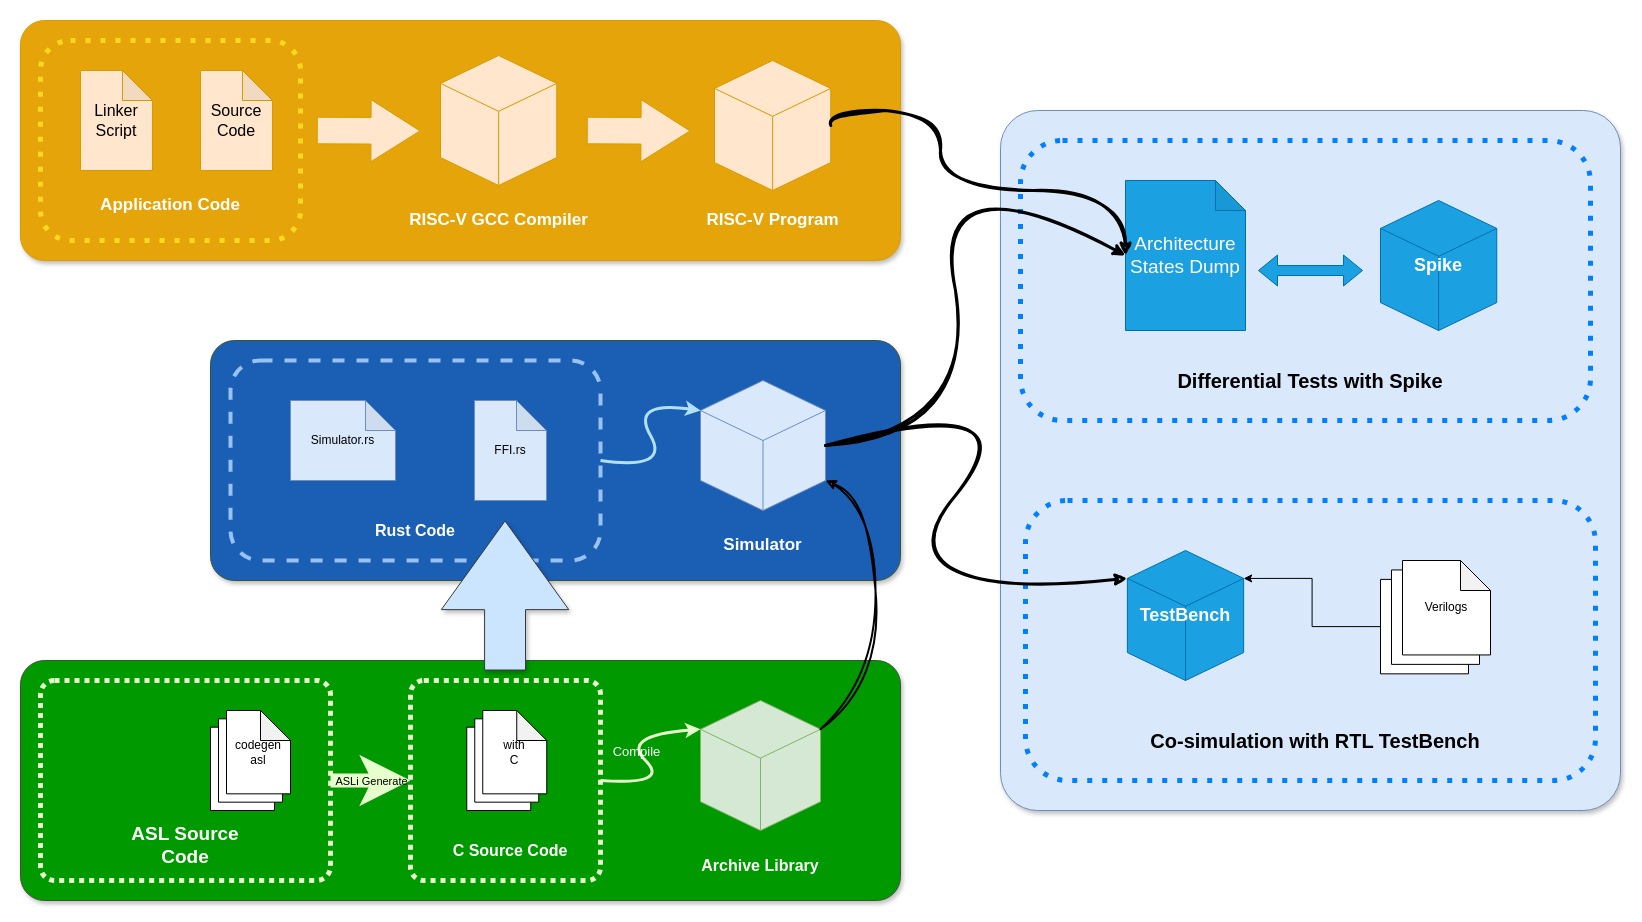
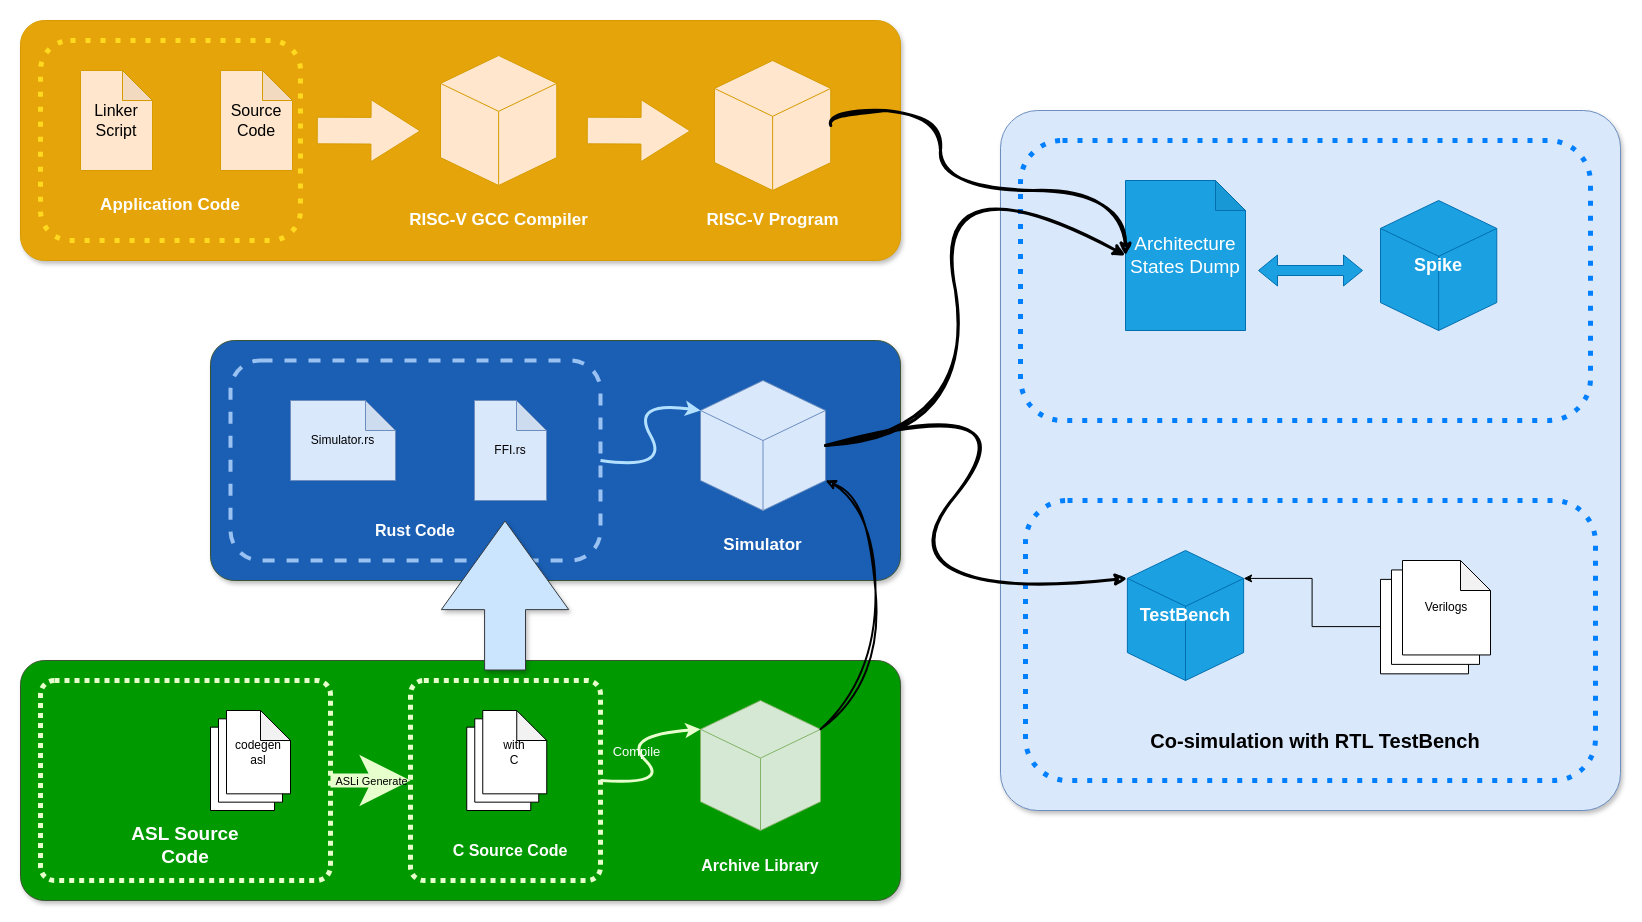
node "Source Code": moved (237, 121) -> (257, 121)
node "Differential Tests with Spike": removed
